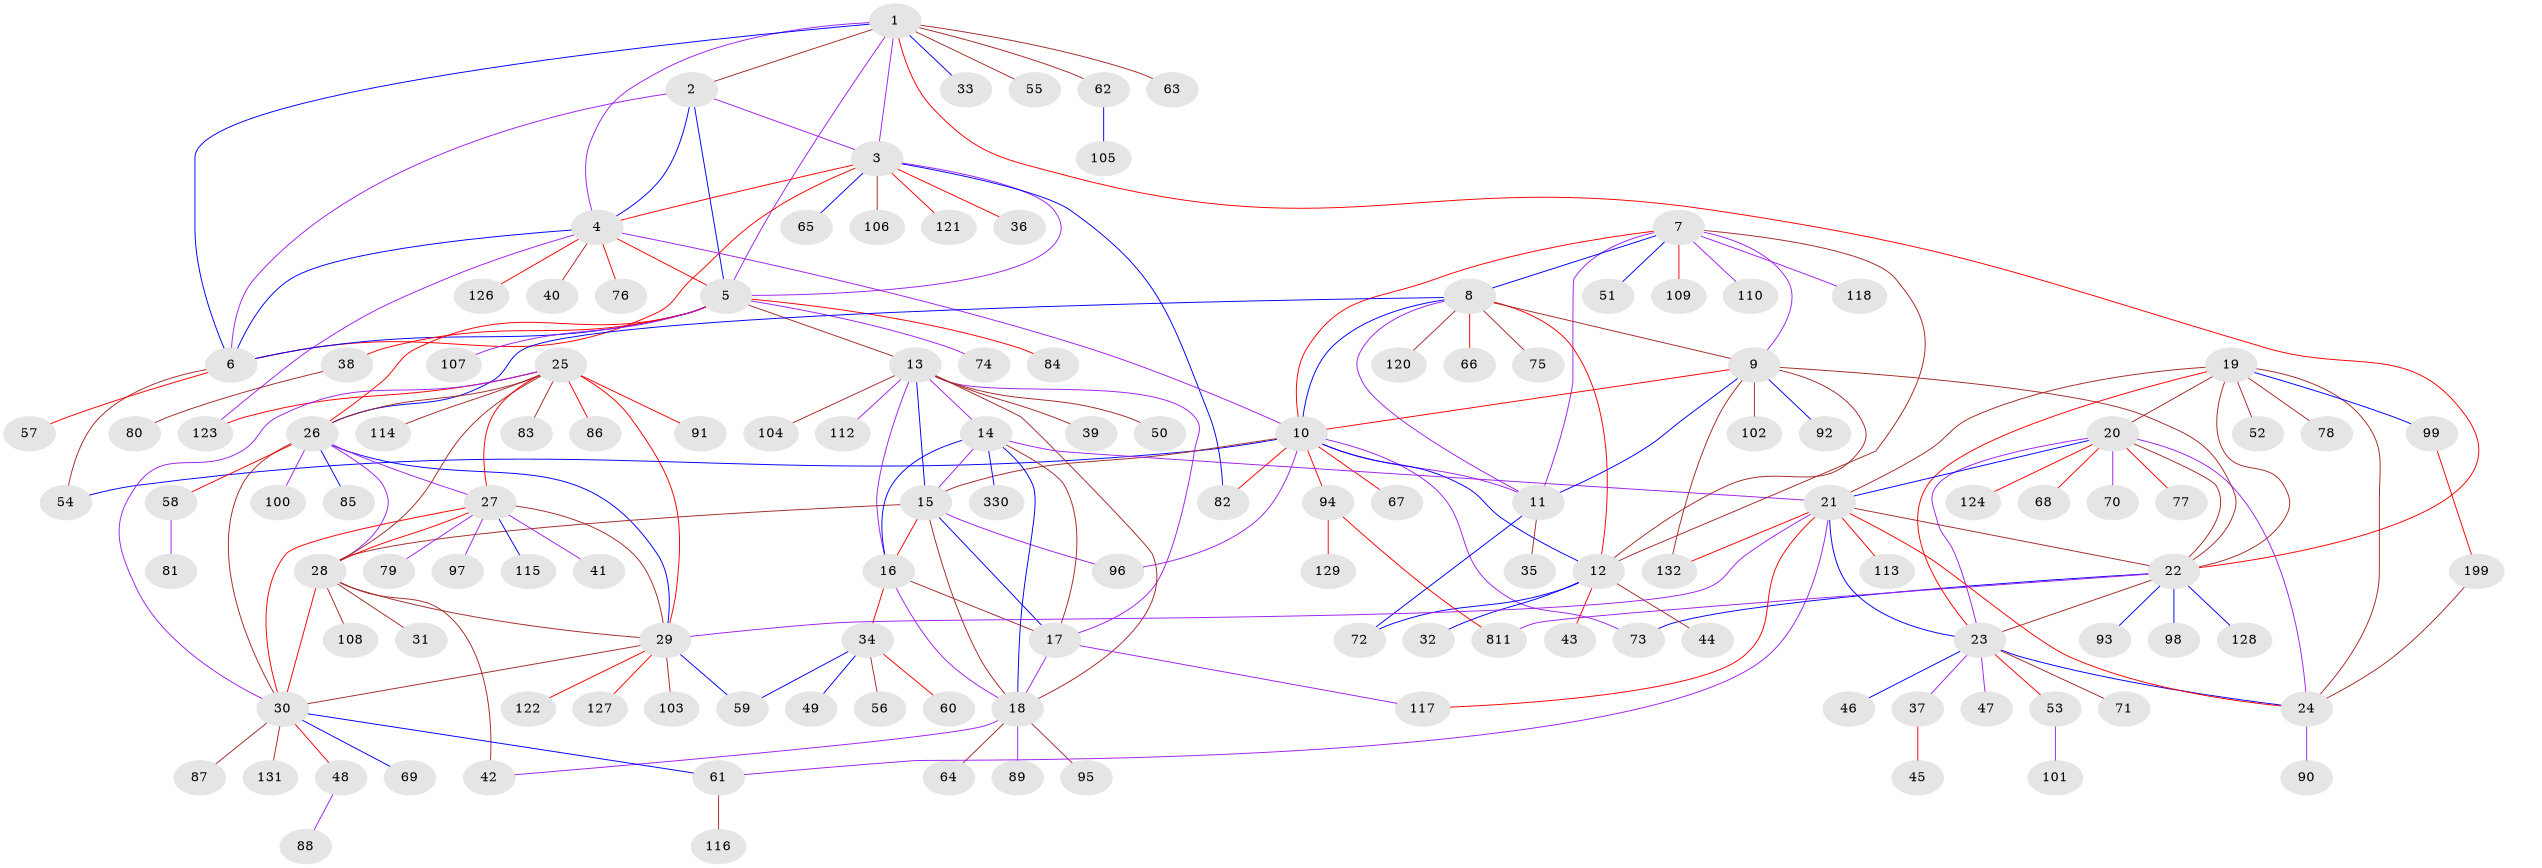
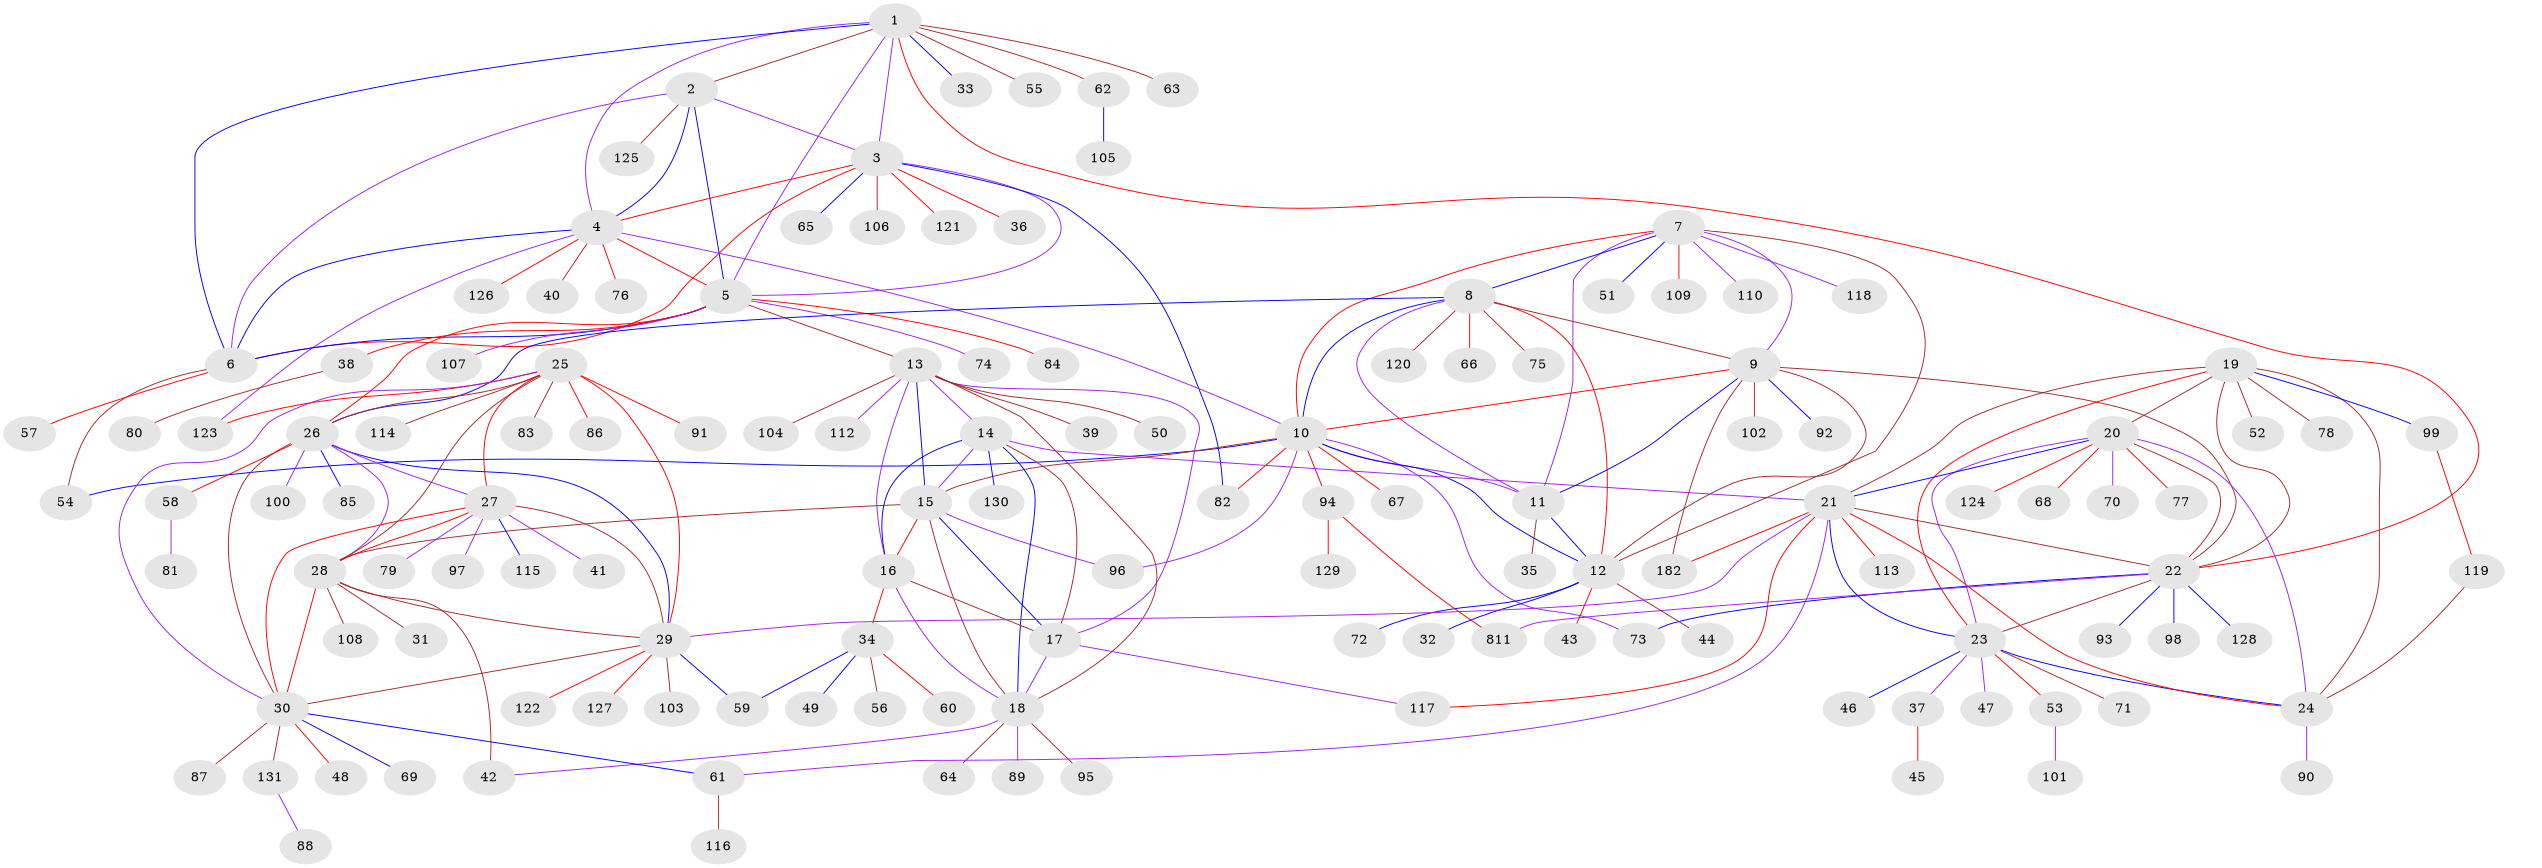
node "125": added
node "330": label "330" -> "130"
edge "11" -- "72": now "11" -- "12"
node "132": label "132" -> "182"
node "199": label "199" -> "119"
edge "48" -- "88": now "131" -- "88"
